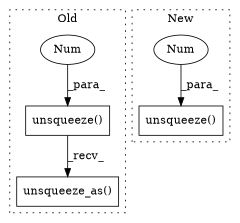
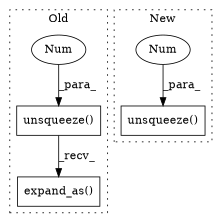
node "unsqueeze_as()": label "unsqueeze_as()" -> "expand_as()"
